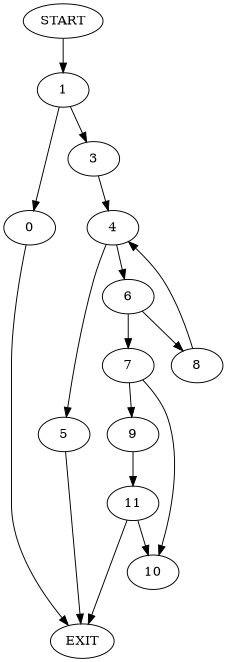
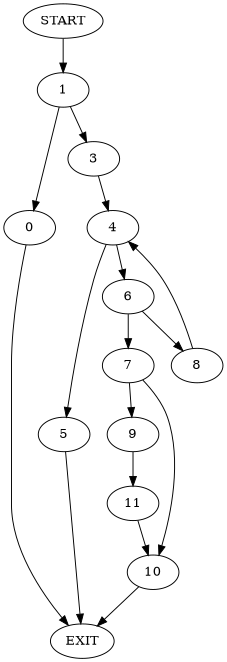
edge "11" -> "EXIT": now "10" -> "EXIT"
